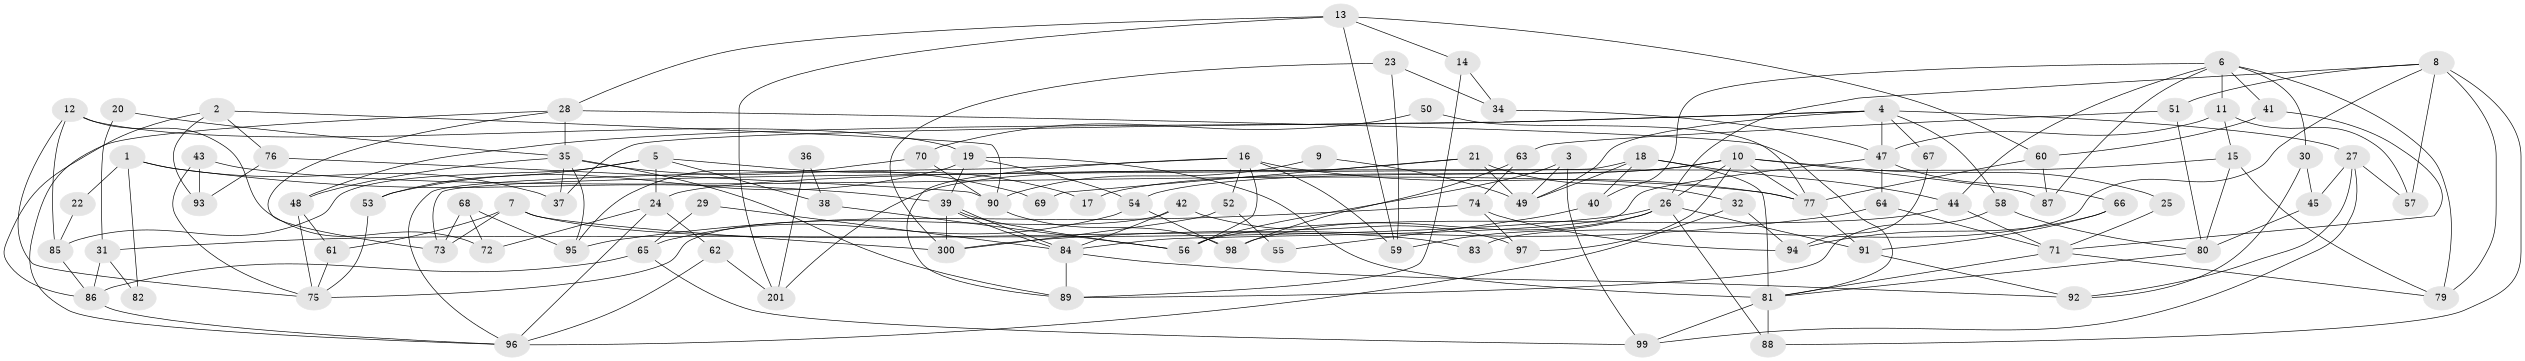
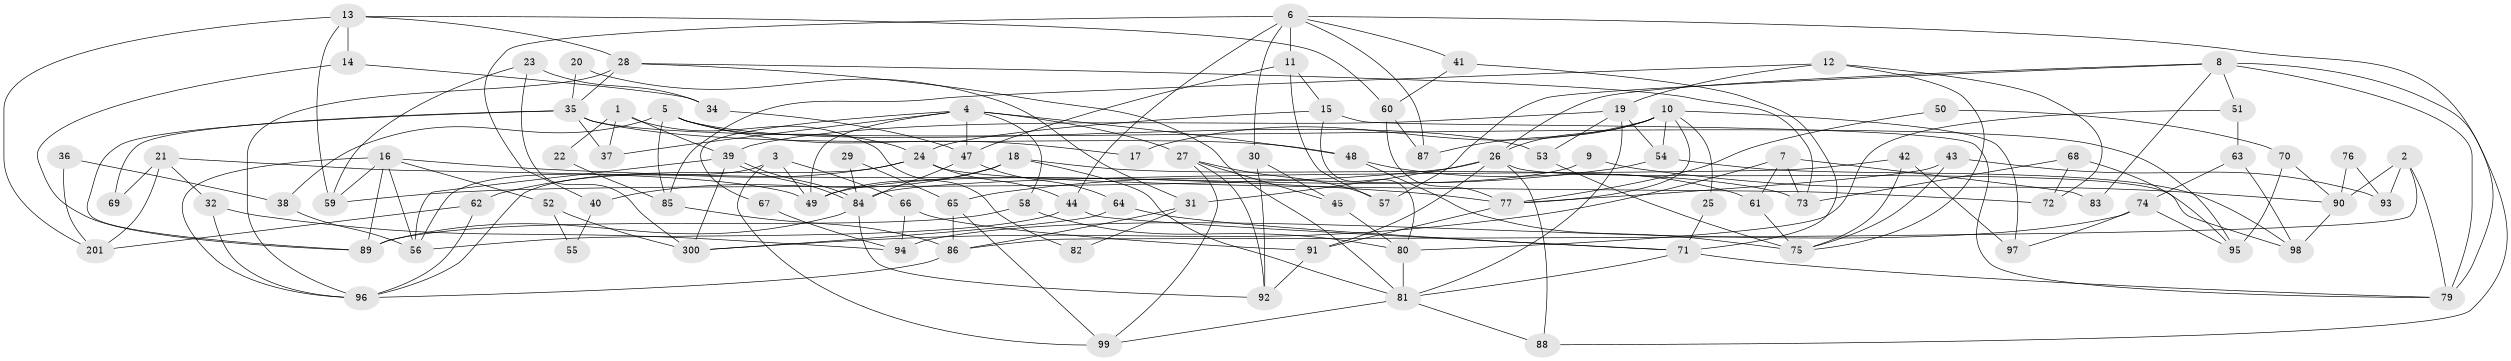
edge "2" -- "76": now "2" -- "79"
edge "18" -- "44": now "24" -- "44"
edge "47" -- "66": now "3" -- "66"
